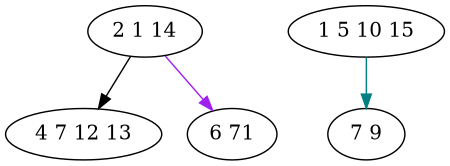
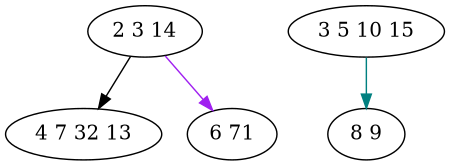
node "2 1 14": label "2 1 14" -> "2 3 14"
node "1 5 10 15": label "1 5 10 15" -> "3 5 10 15"
node "4 7 12 13": label "4 7 12 13" -> "4 7 32 13"
node "7 9": label "7 9" -> "8 9"
